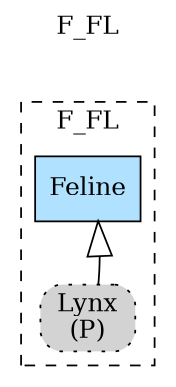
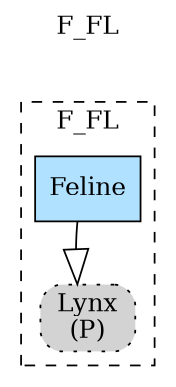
edge "Lynx" -> "Feline": reversed
